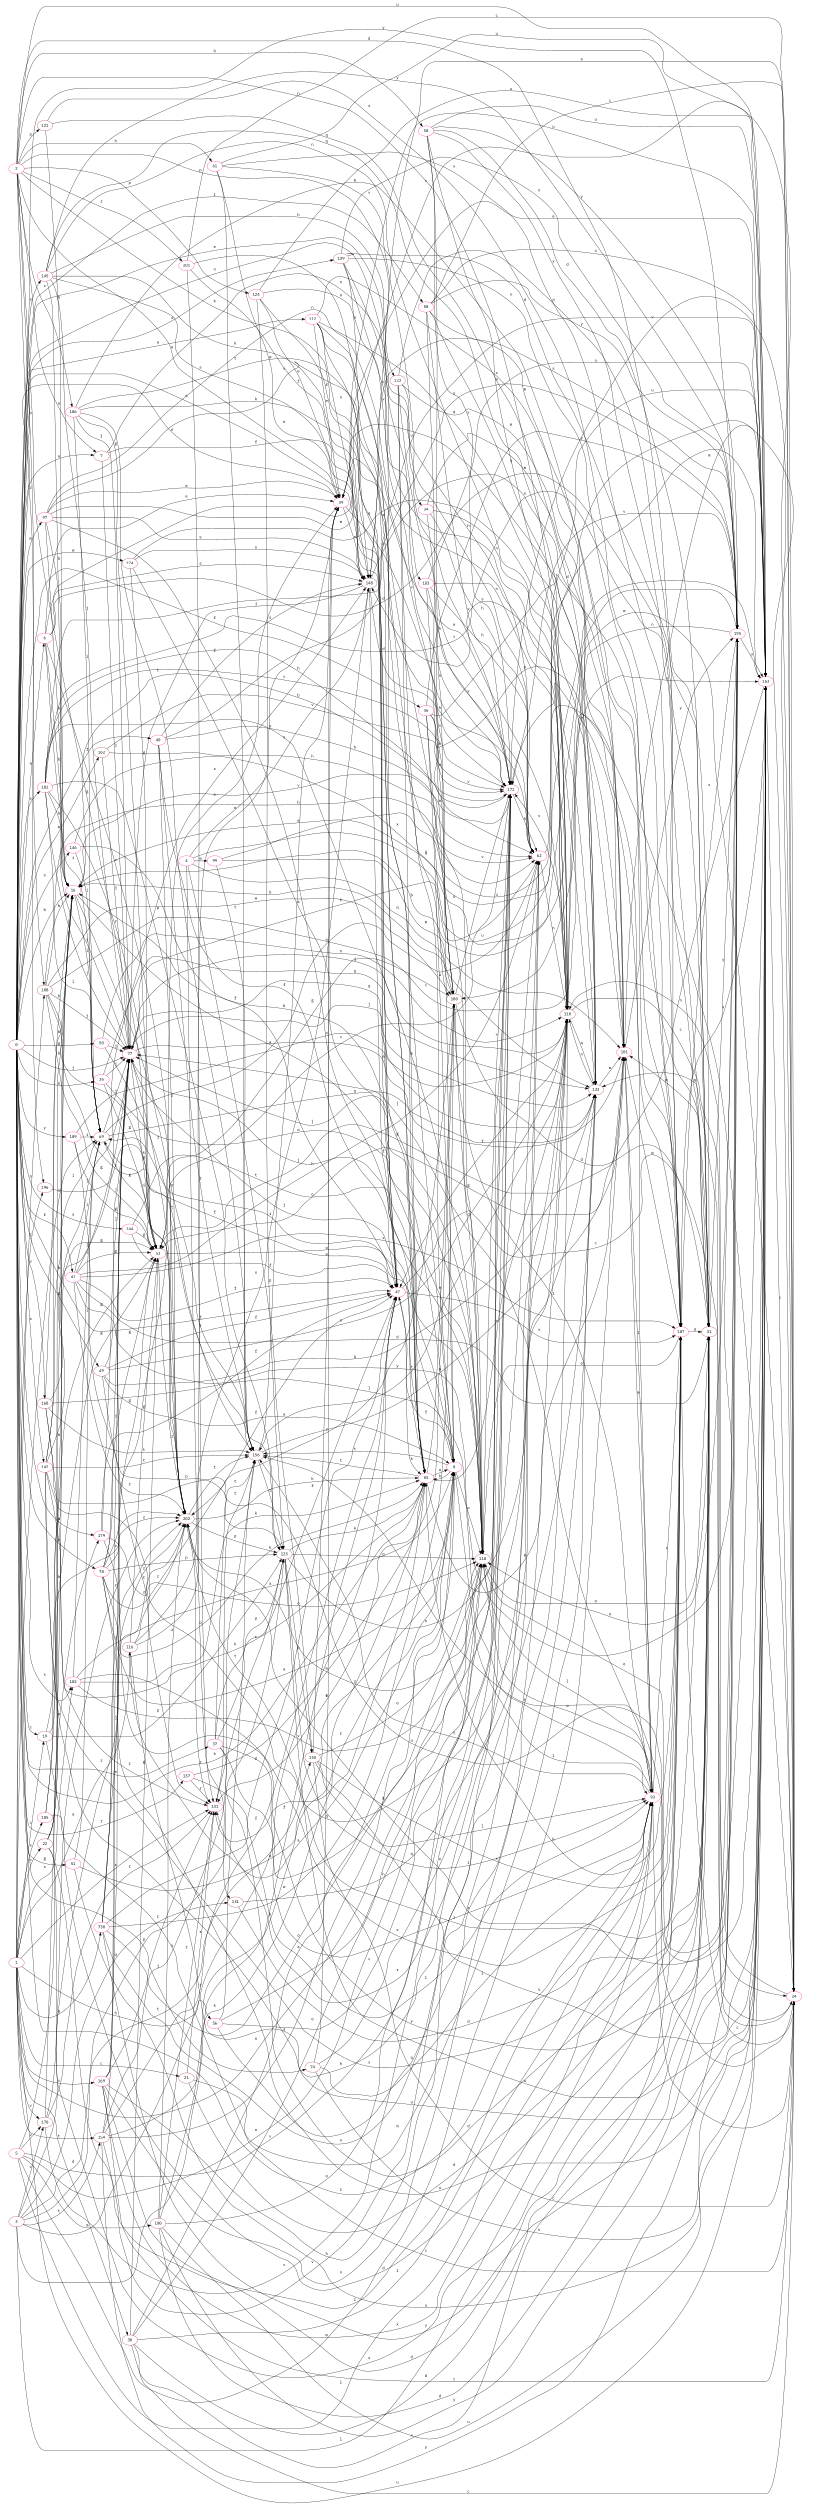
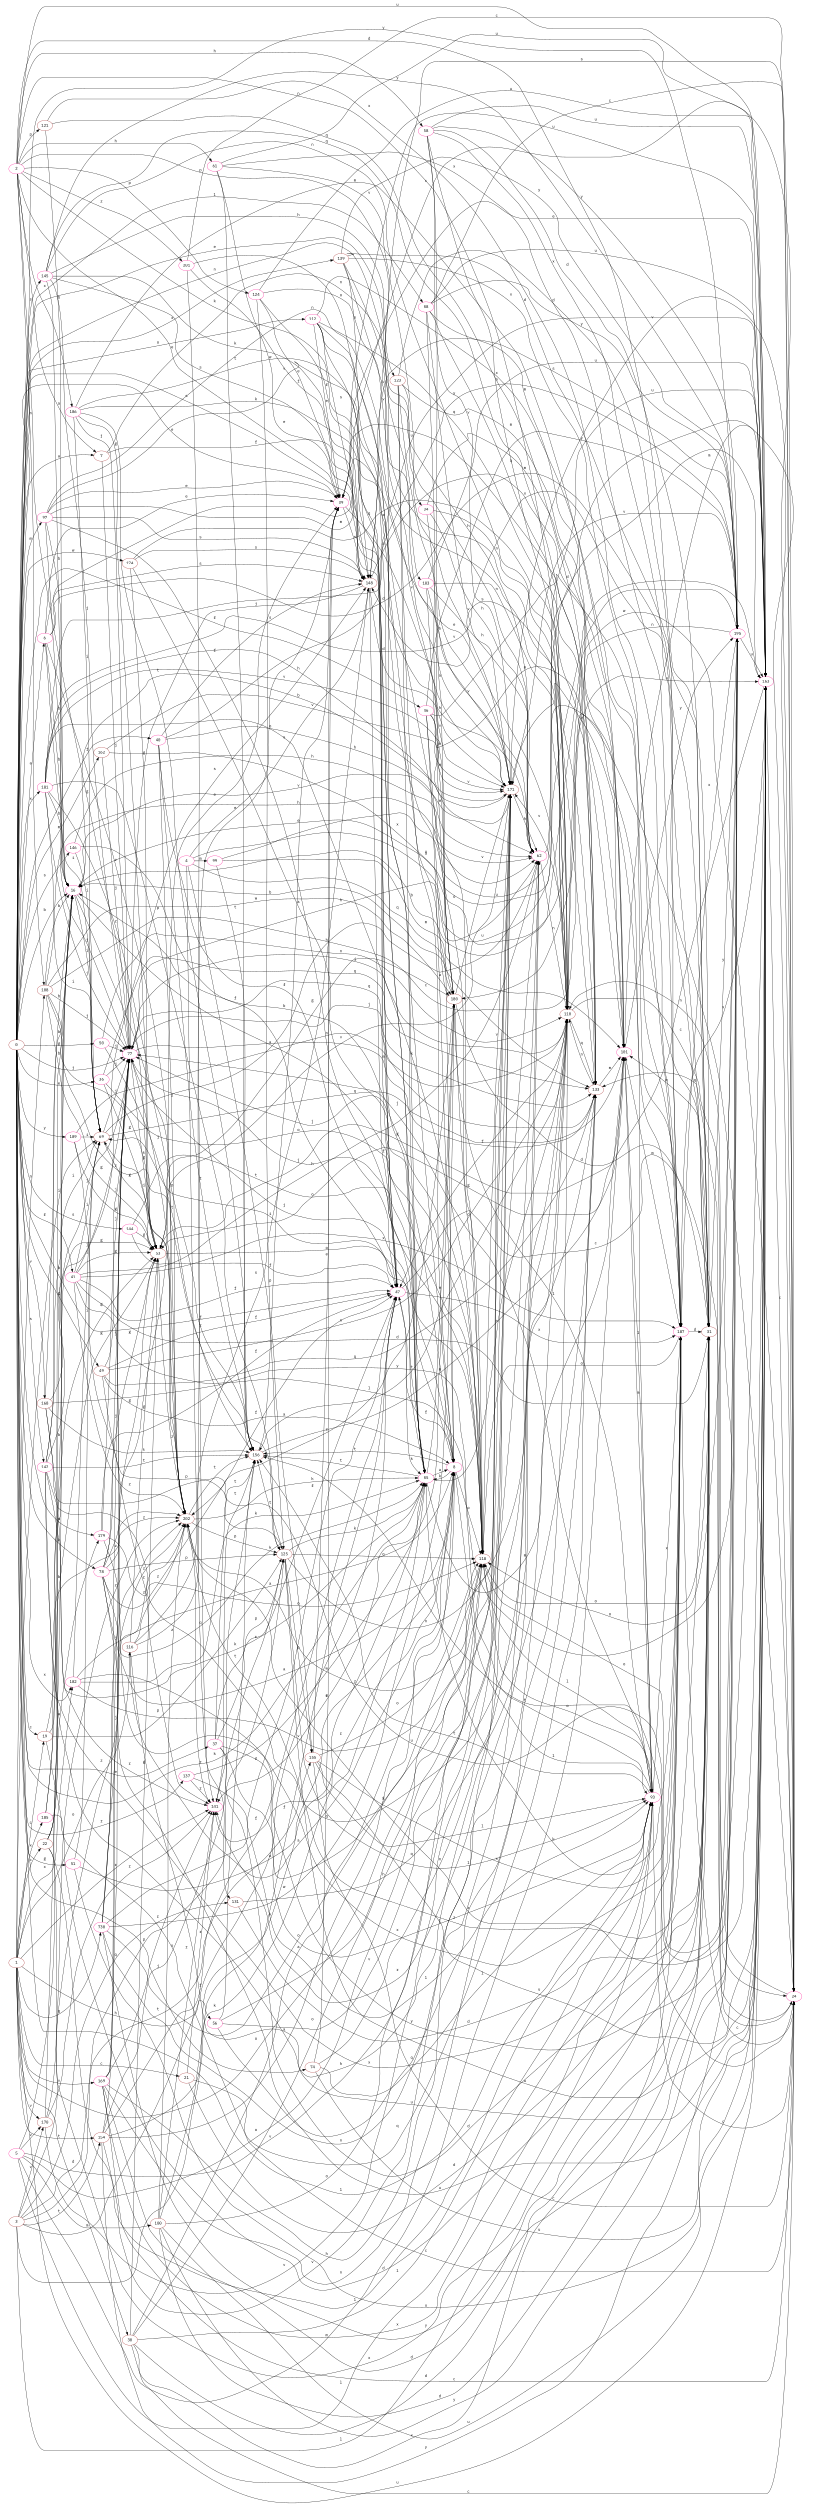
node "196": removed
edge "156" -> "125": reversed
